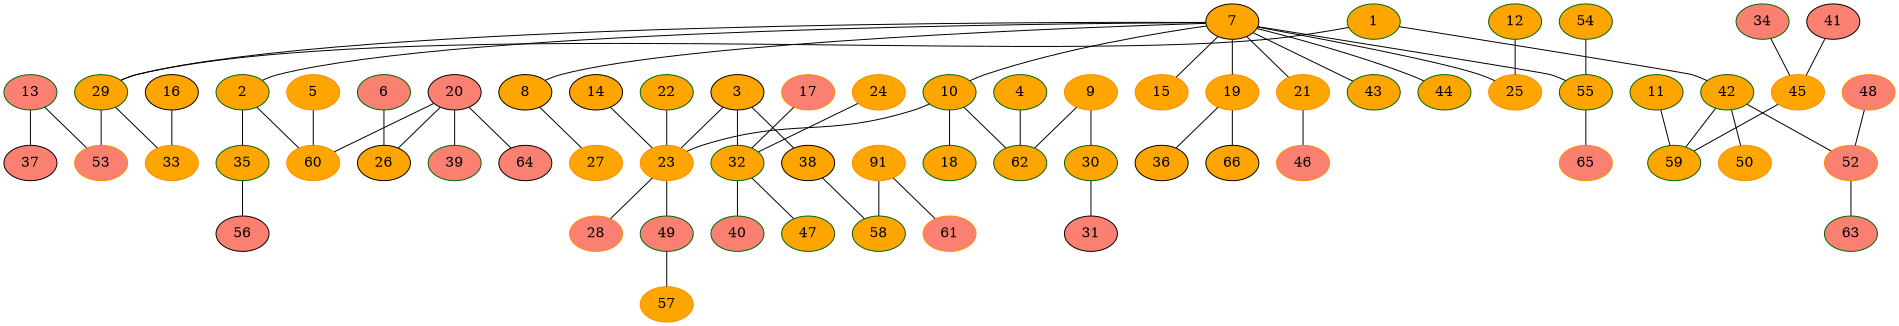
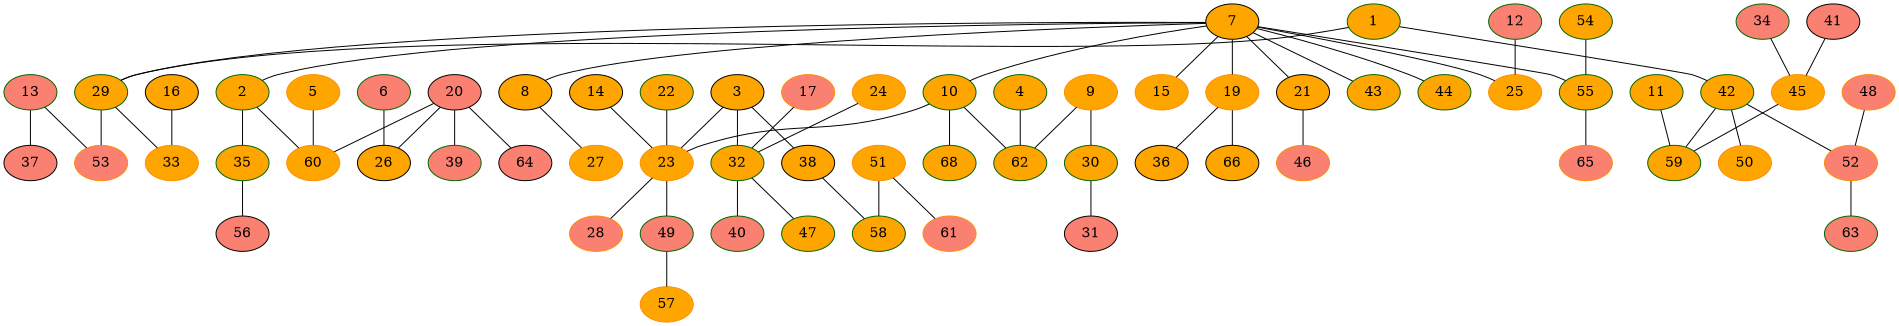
node "12": fillcolor orange -> salmon
node "21": color darkorange -> black
node "91": label "91" -> "51"
node "18": label "18" -> "68"
